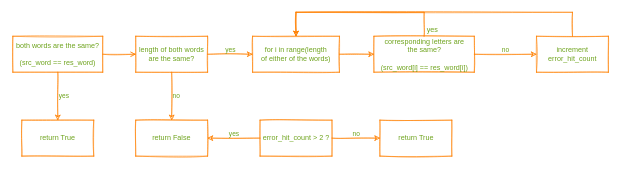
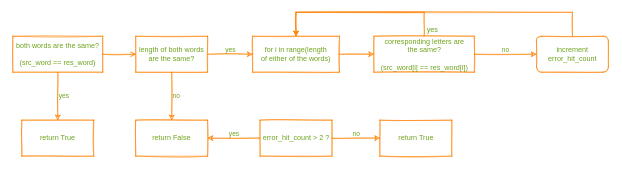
node "increment error_hit_count": shape rectangle -> rounded rectangle
